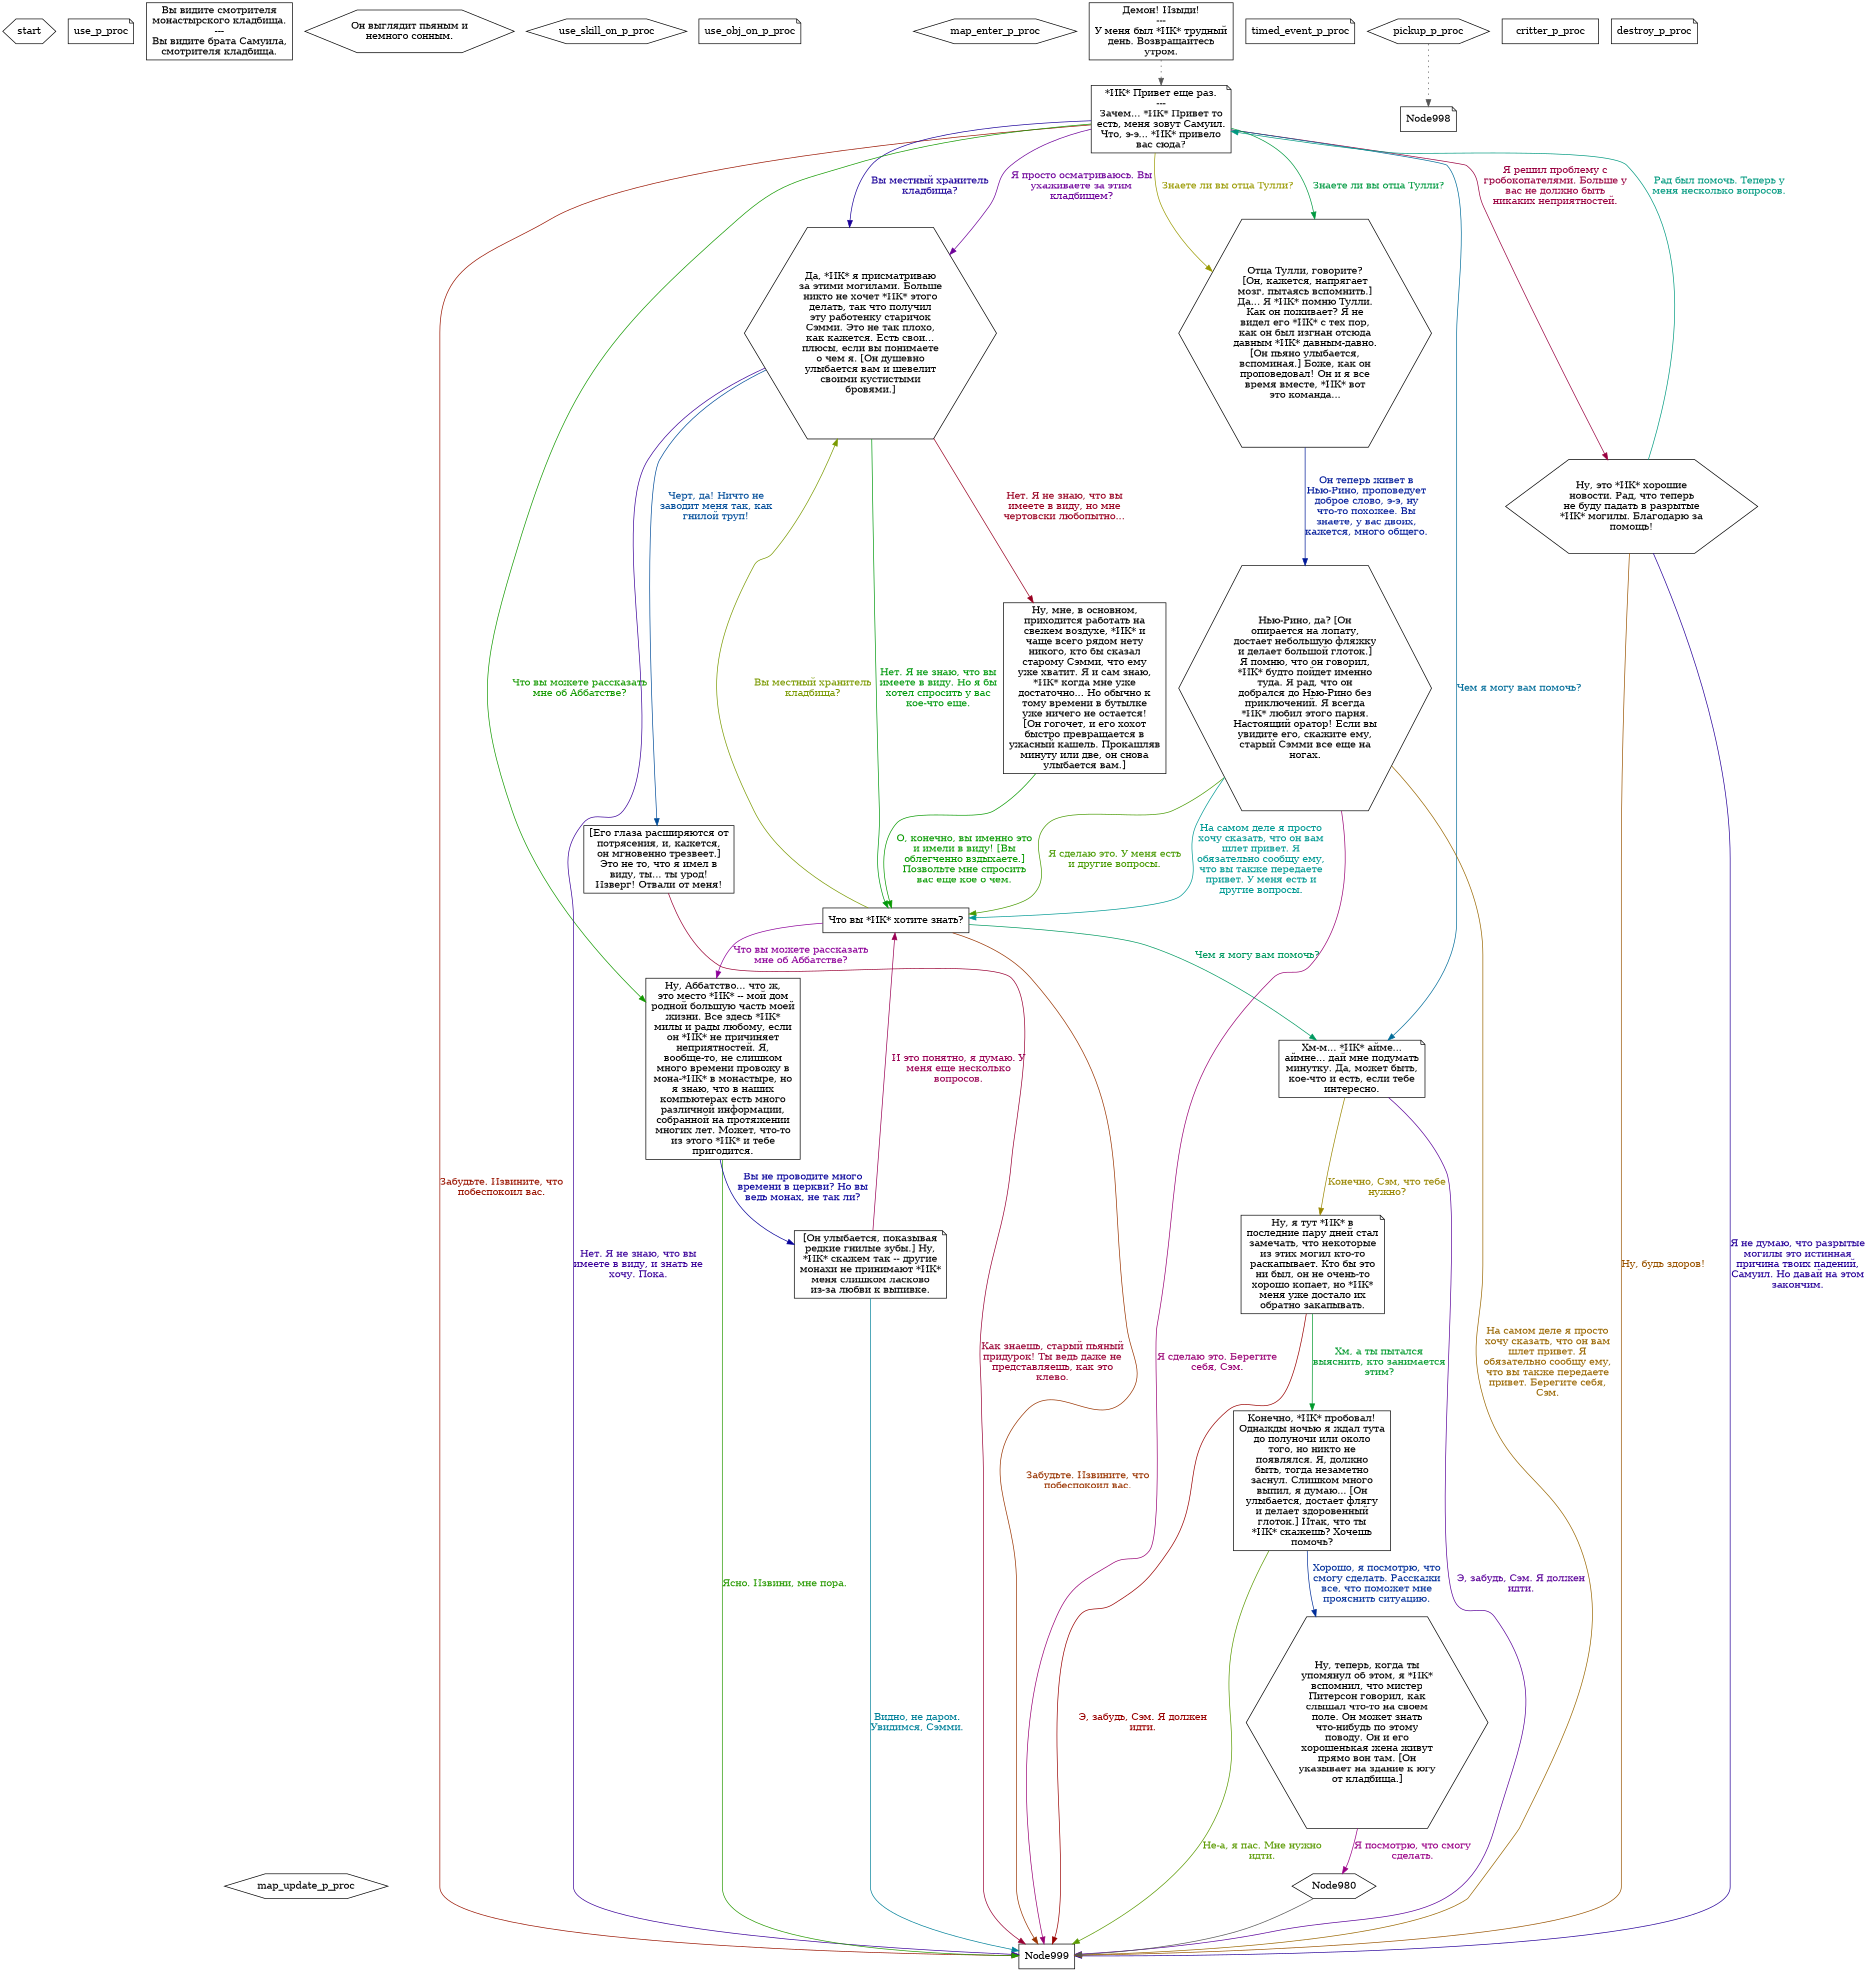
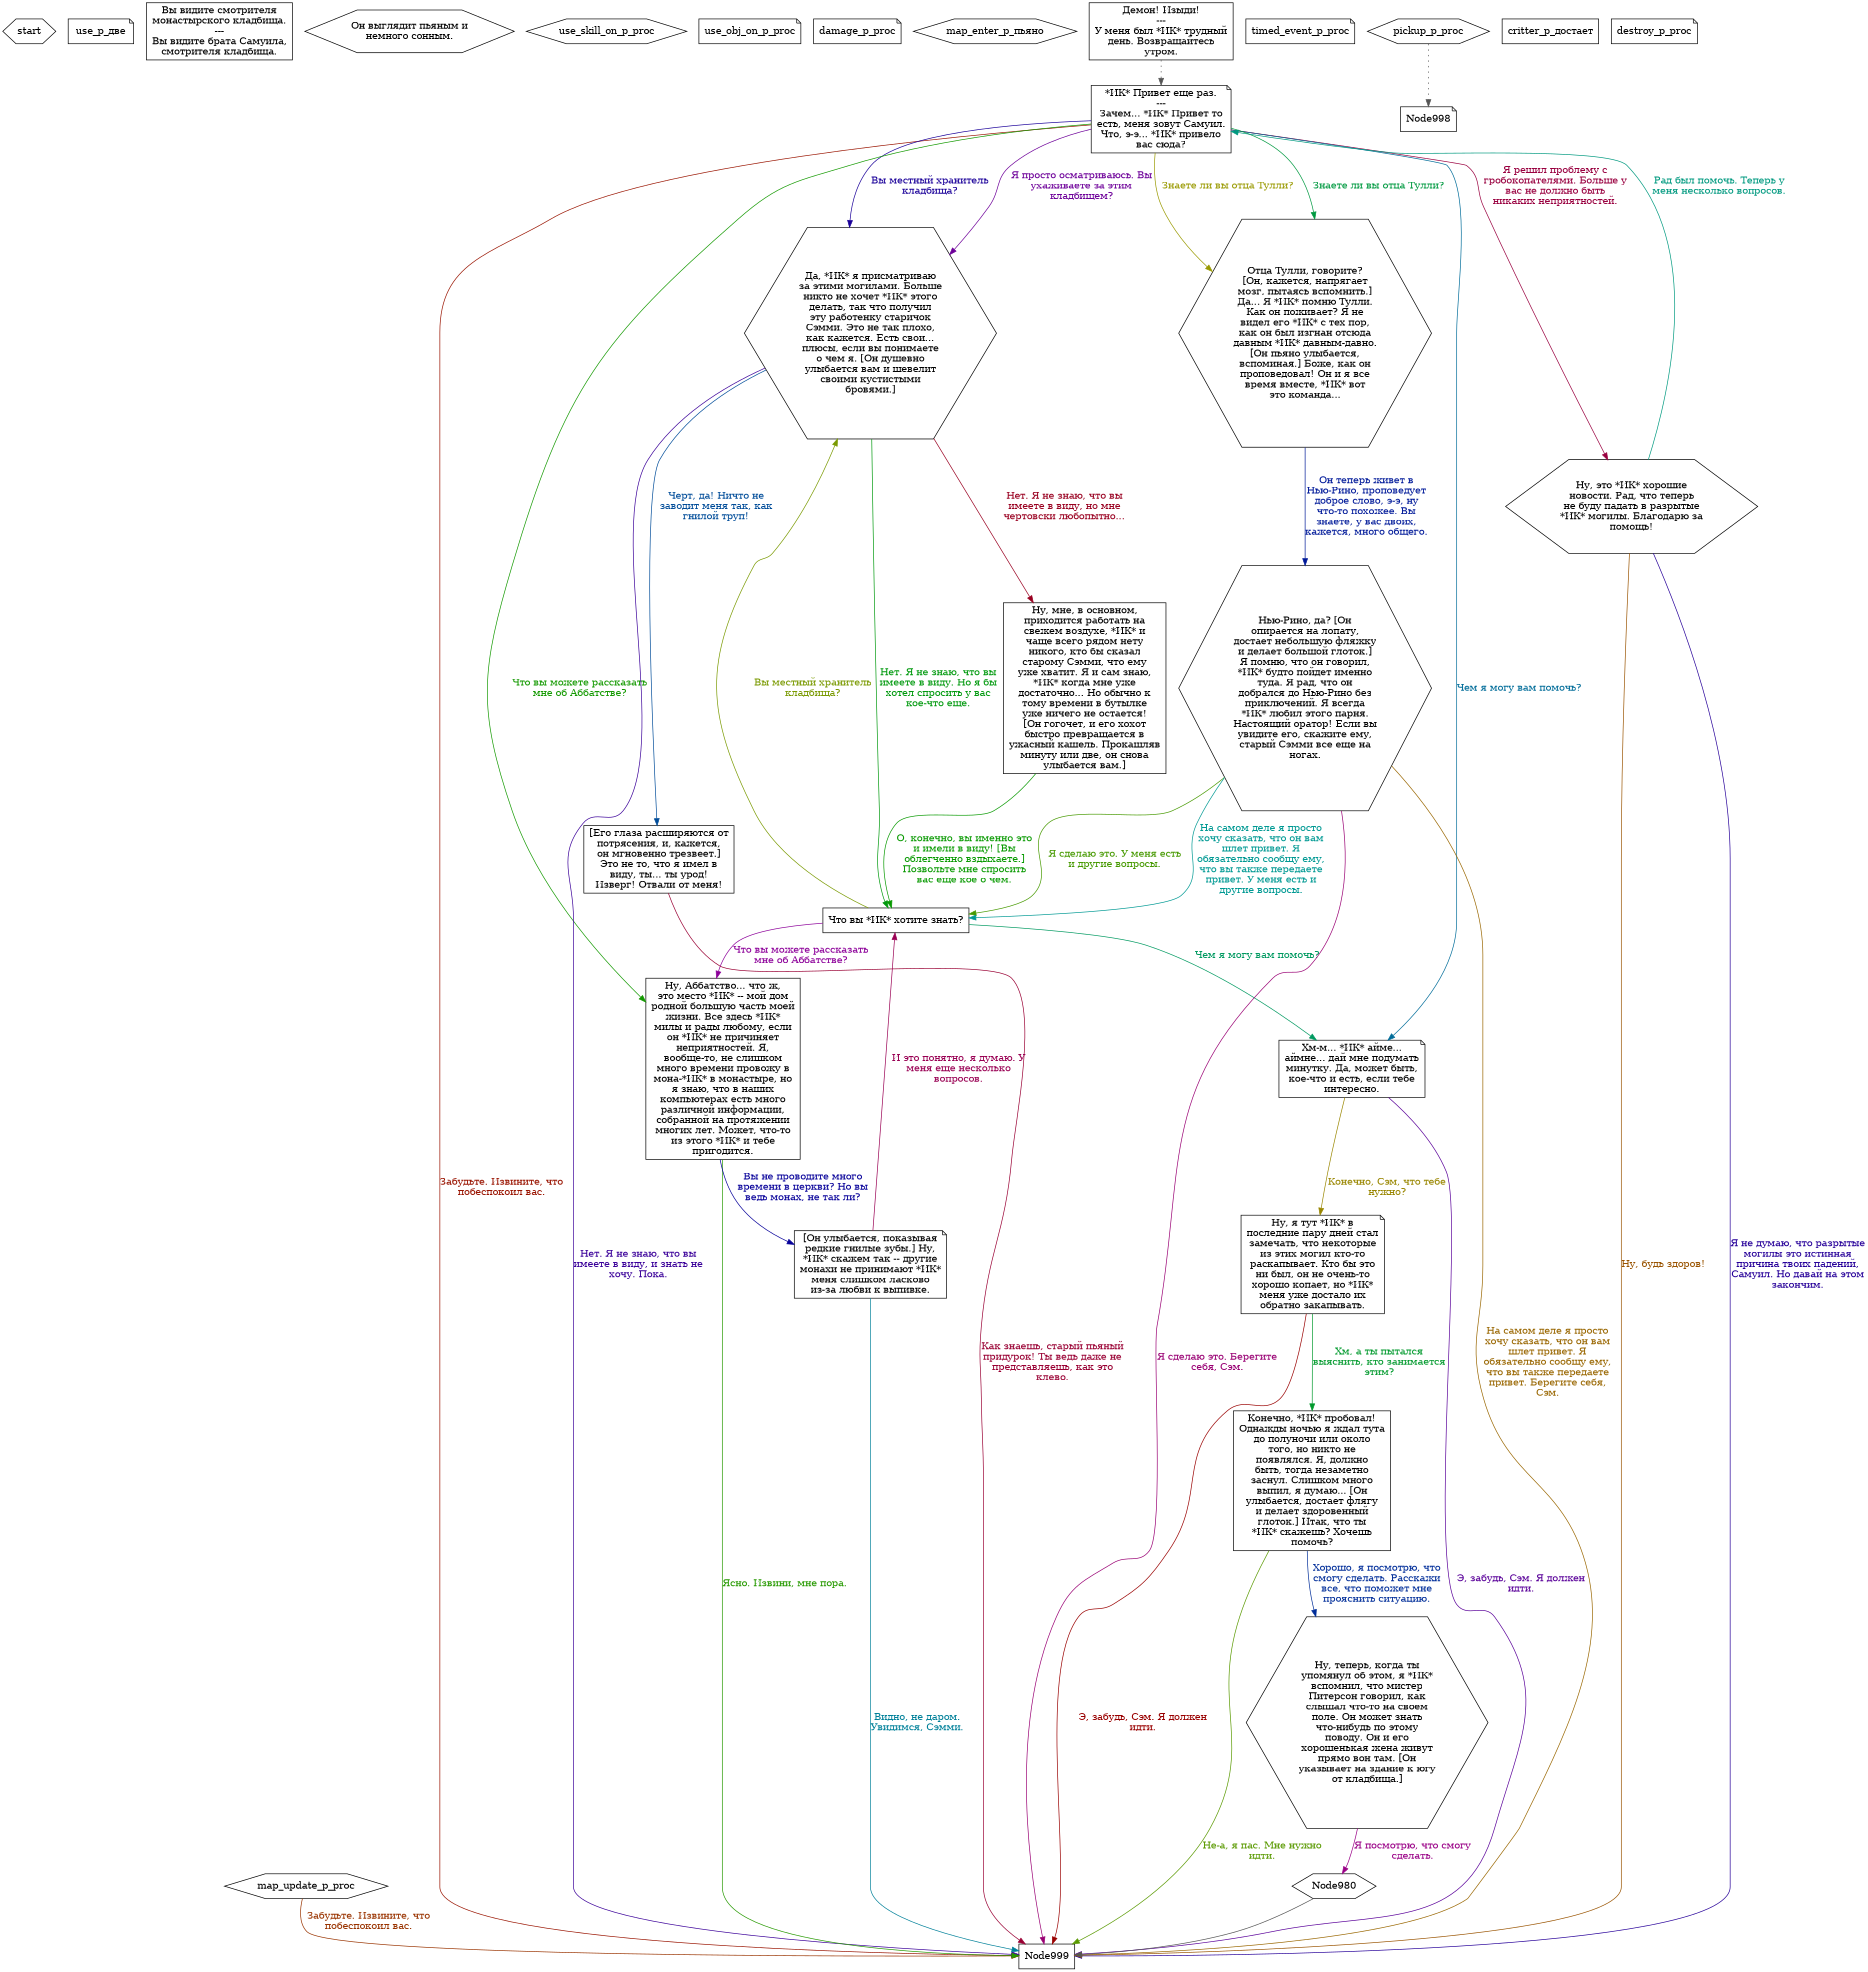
node "use_p_proc": label "use_p_proc" -> "use_p_две"
node "damage_p_proc": added
node "map_enter_p_proc": label "map_enter_p_proc" -> "map_enter_p_пьяно"
node "critter_p_proc": label "critter_p_proc" -> "critter_p_достает"
edge "Что вы *ИК* хотите знать?" -> "Node999": now "map_update_p_proc" -> "Node999"
